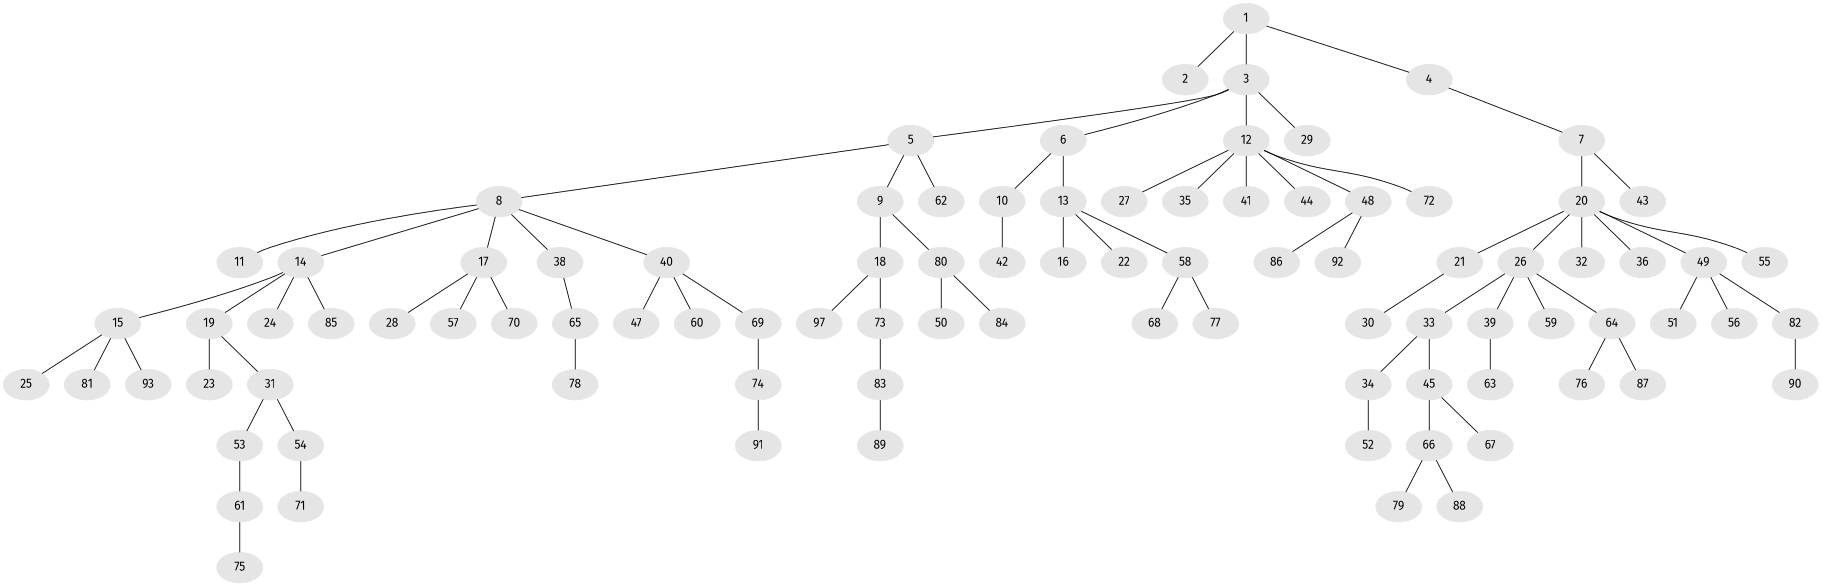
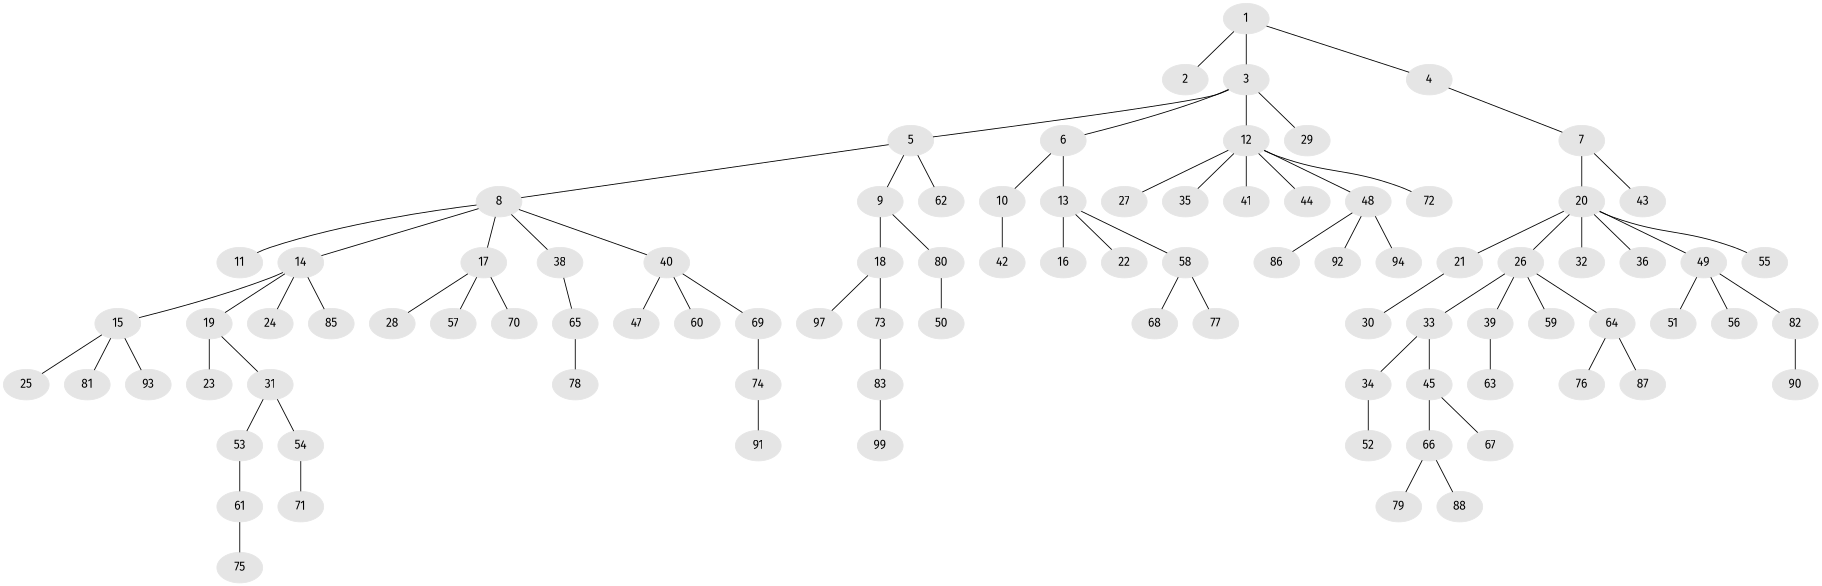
node "94": added
node "84": removed
node "89": label "89" -> "99"
